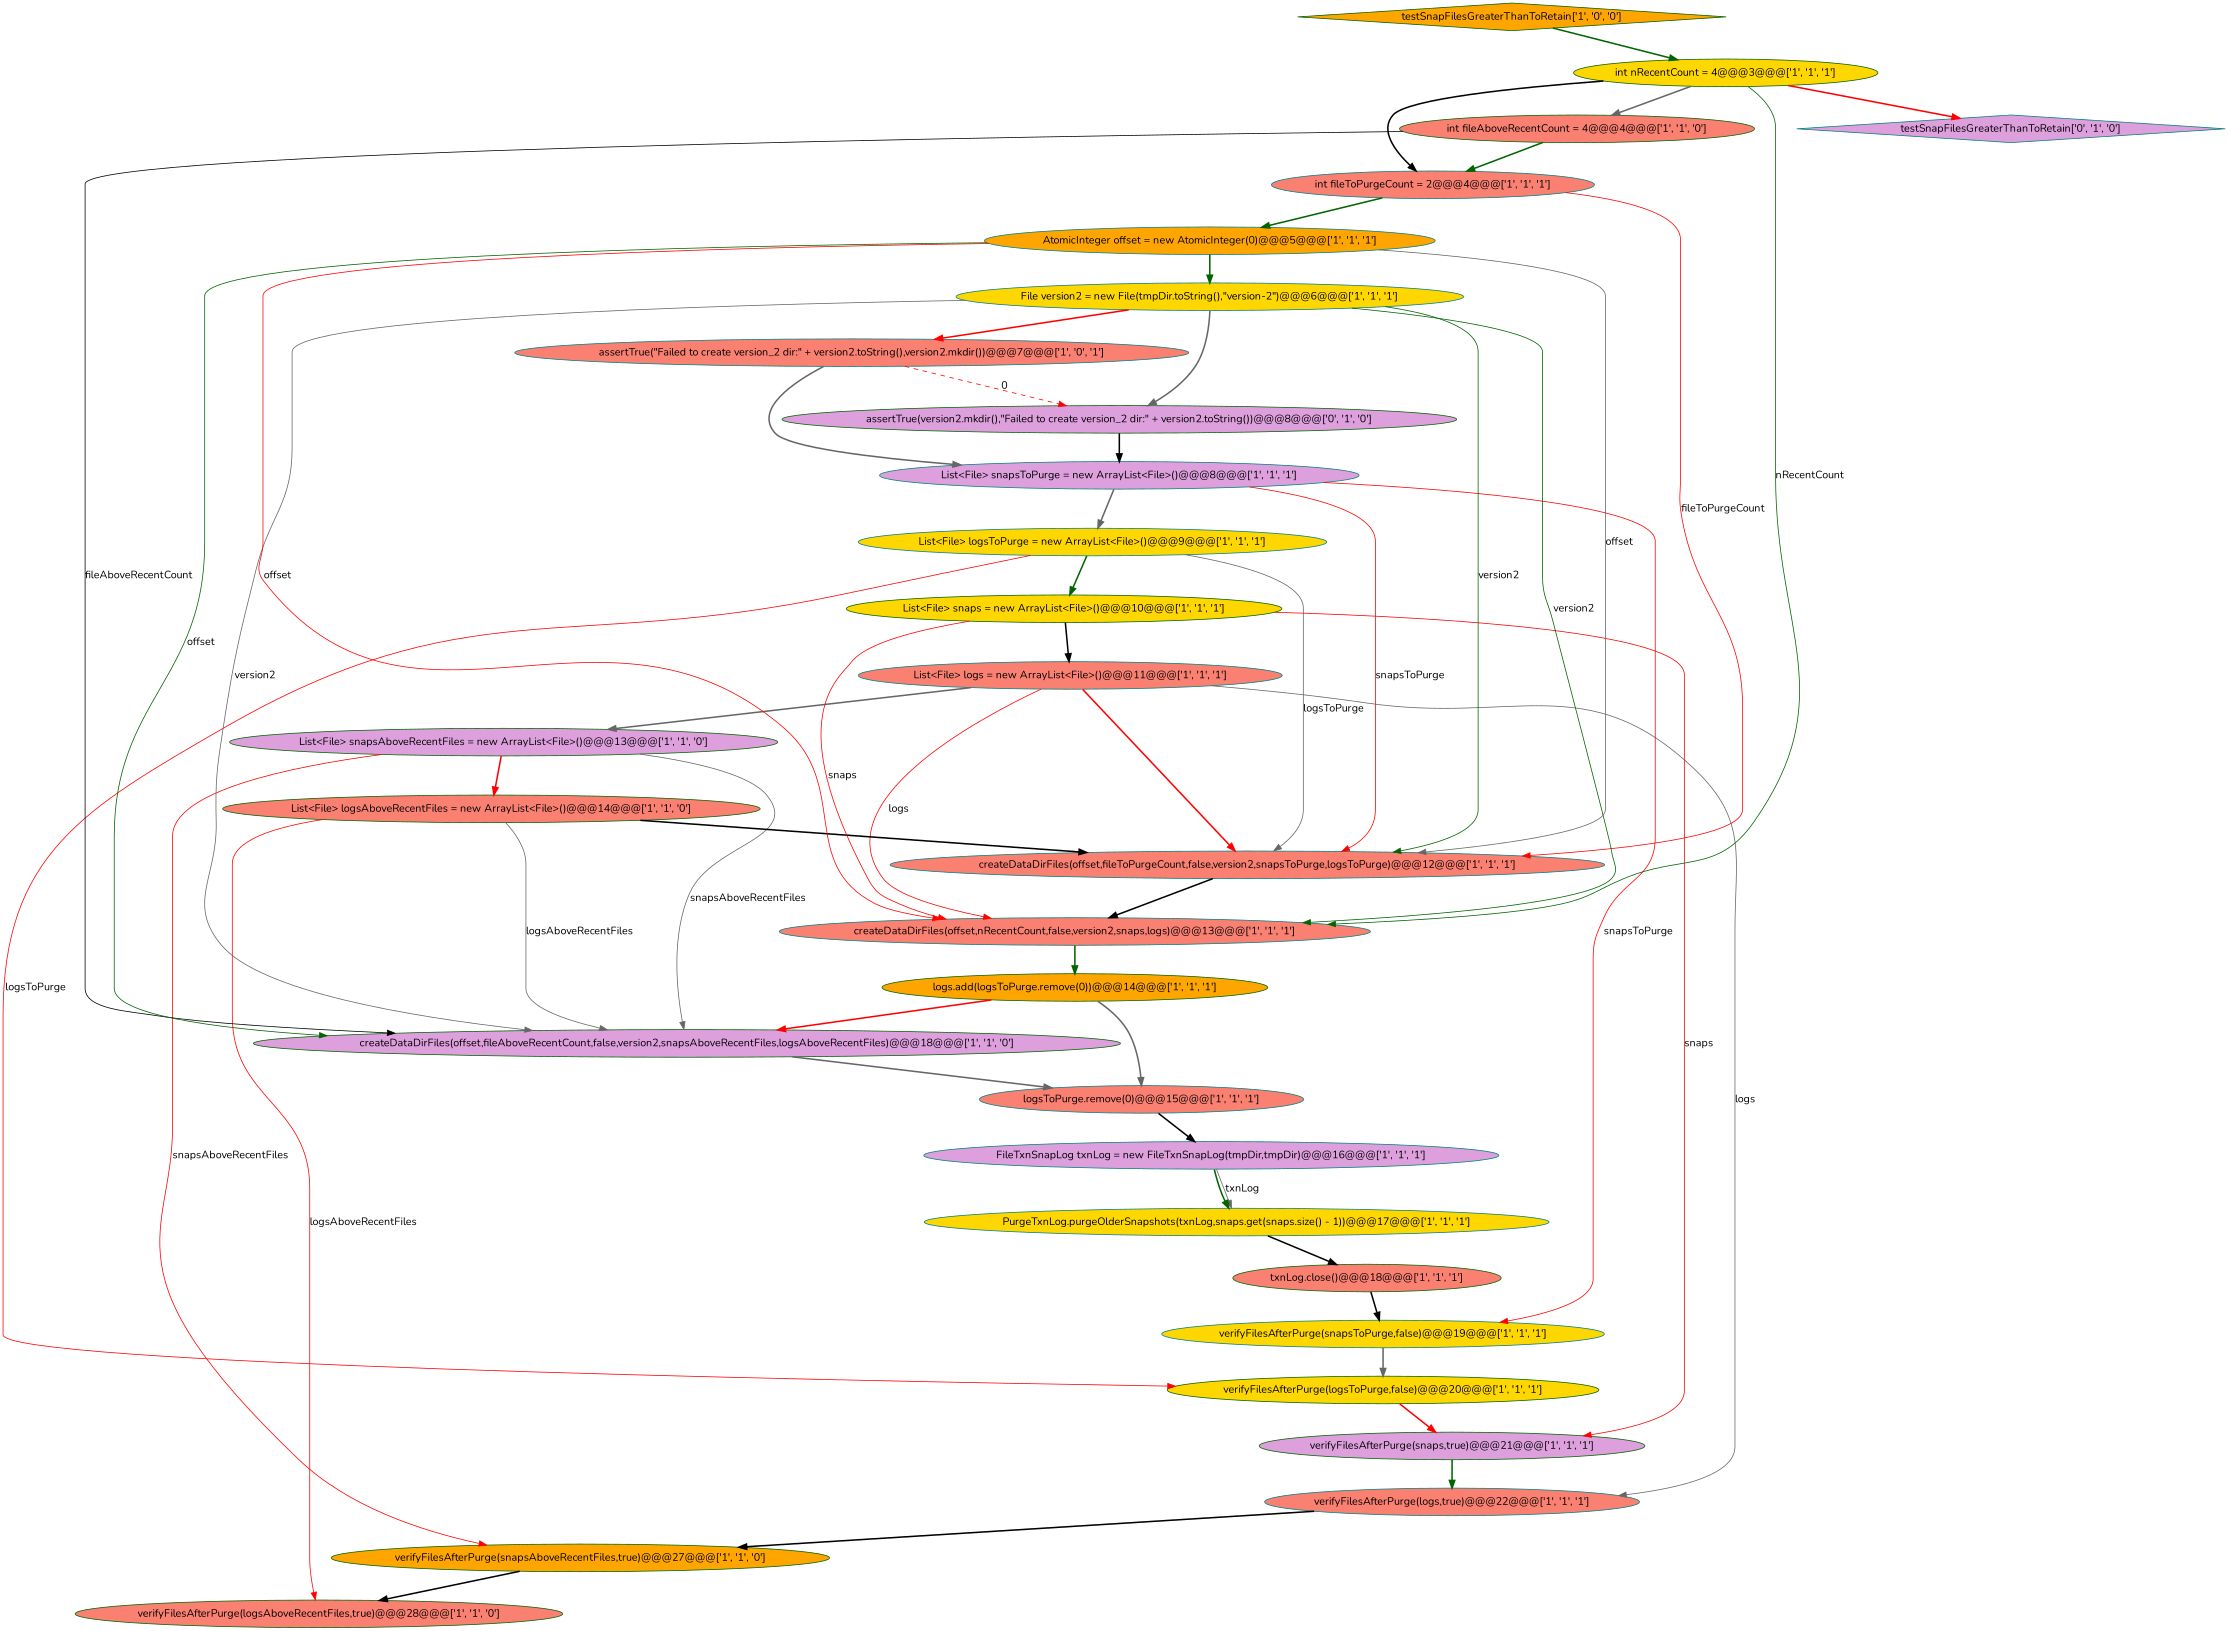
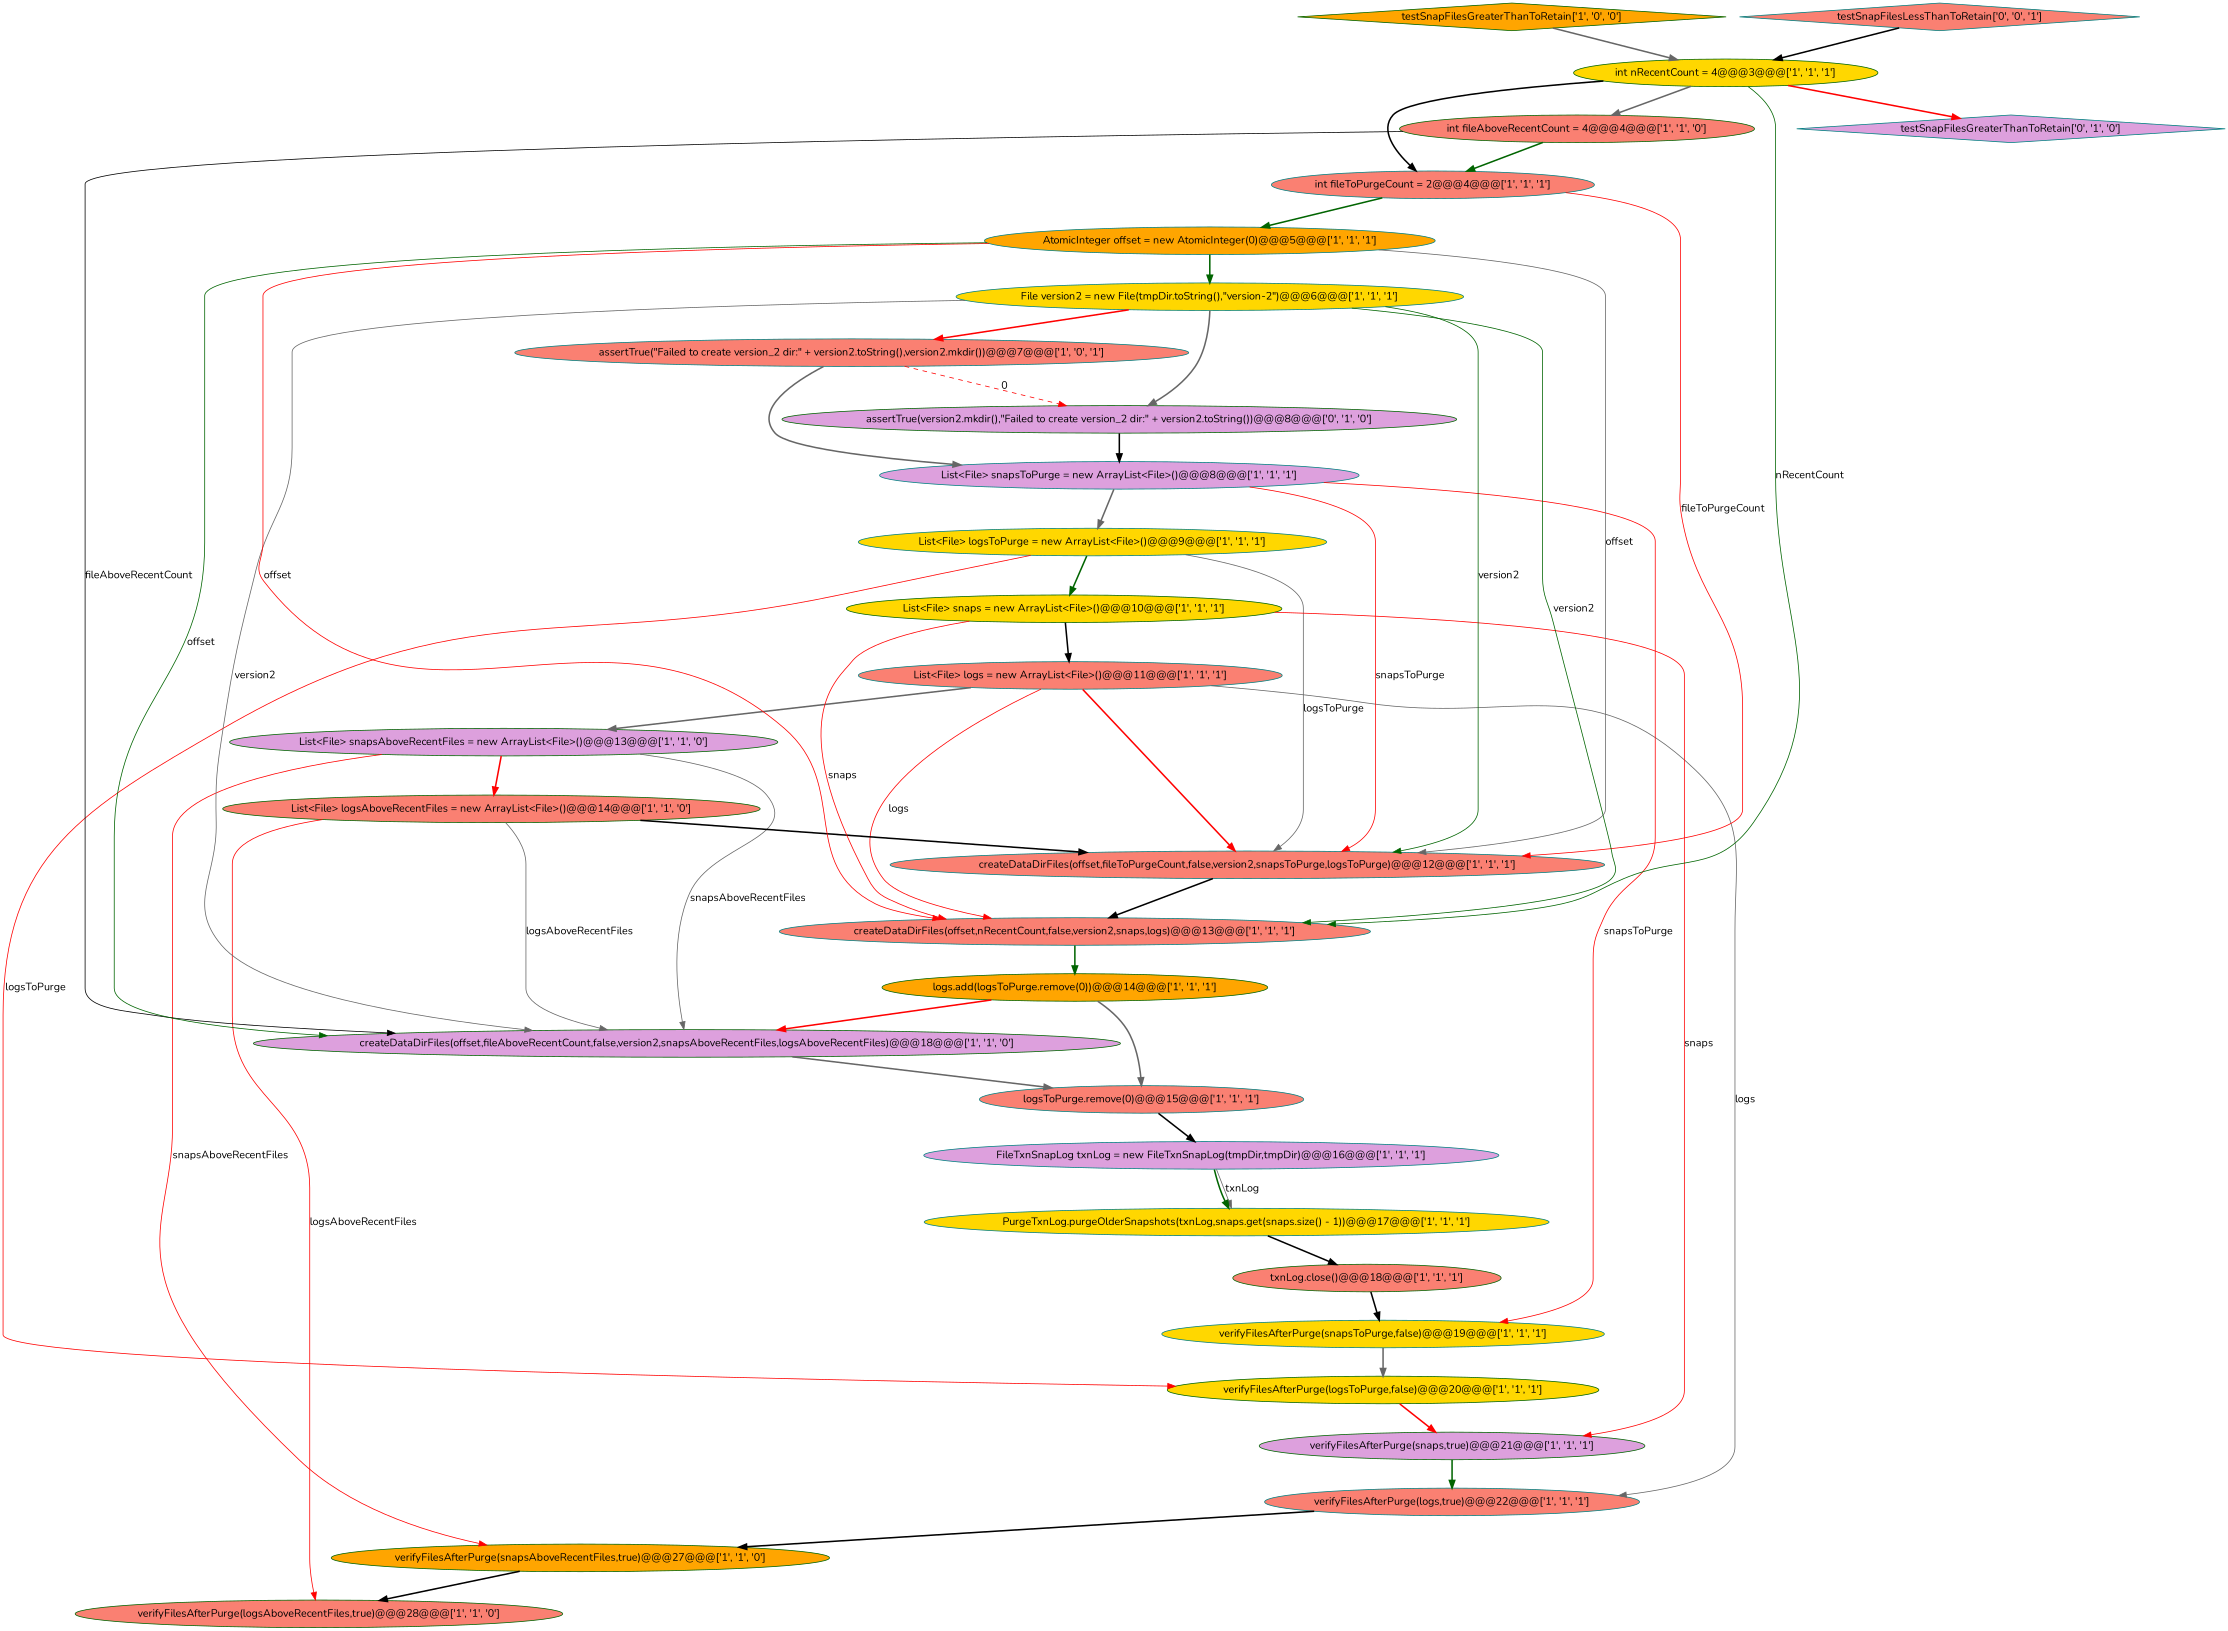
node "testSnapFilesLessThanToRetain['0', '0', '1']": added
edge "testSnapFilesGreaterThanToRetain['1', '0', '0']" -> "int nRecentCount = 4@@@3@@@['1', '1', '1']": color darkgreen -> gray40
